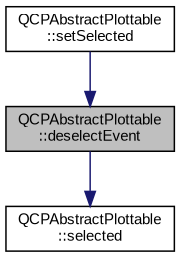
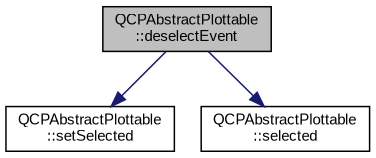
edge "QCPAbstractPlottable ::setSelected" -> "QCPAbstractPlottable ::deselectEvent": reversed
